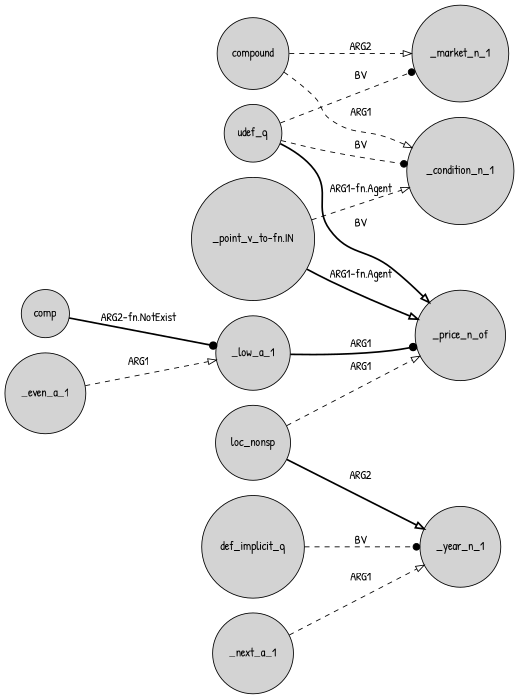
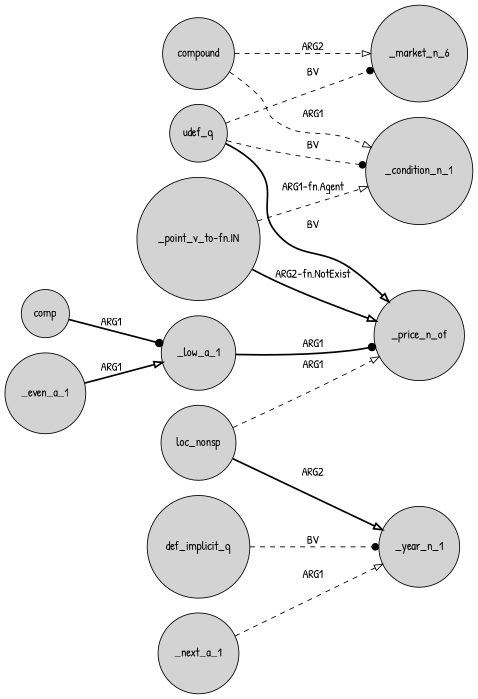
node "_market_n_1": label "_market_n_1" -> "_market_n_6"
edge "_point_v_to-fn.IN" -> "_price_n_of": label "ARG1-fn.Agent" -> "ARG2-fn.NotExist"
edge "comp" -> "_low_a_1": label "ARG2-fn.NotExist" -> "ARG1"
edge "_even_a_1" -> "_low_a_1": style dashed -> bold
